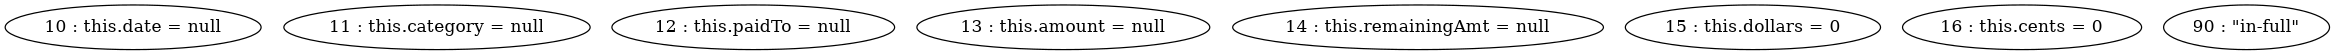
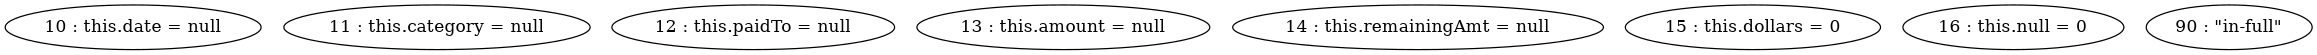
node "16 : this.cents = 0": label "16 : this.cents = 0" -> "16 : this.null = 0"
